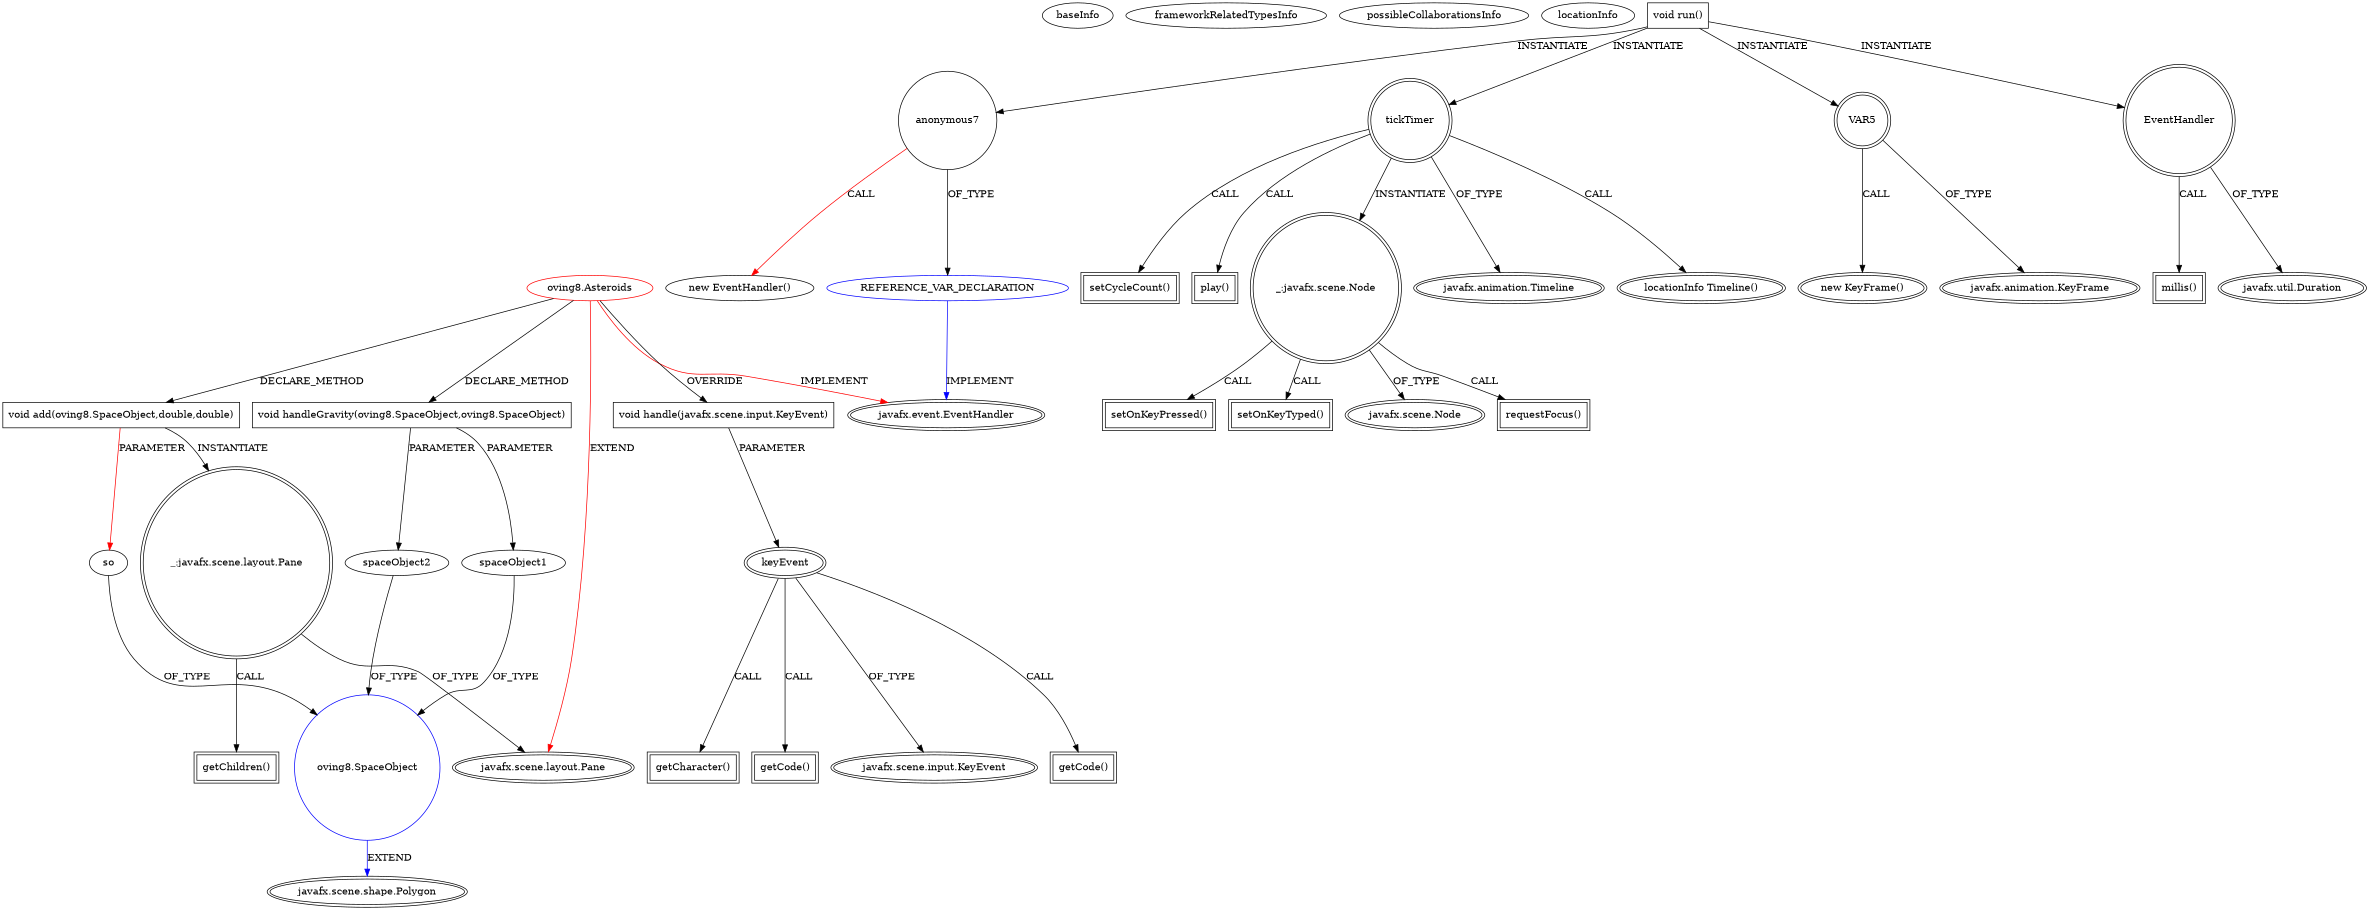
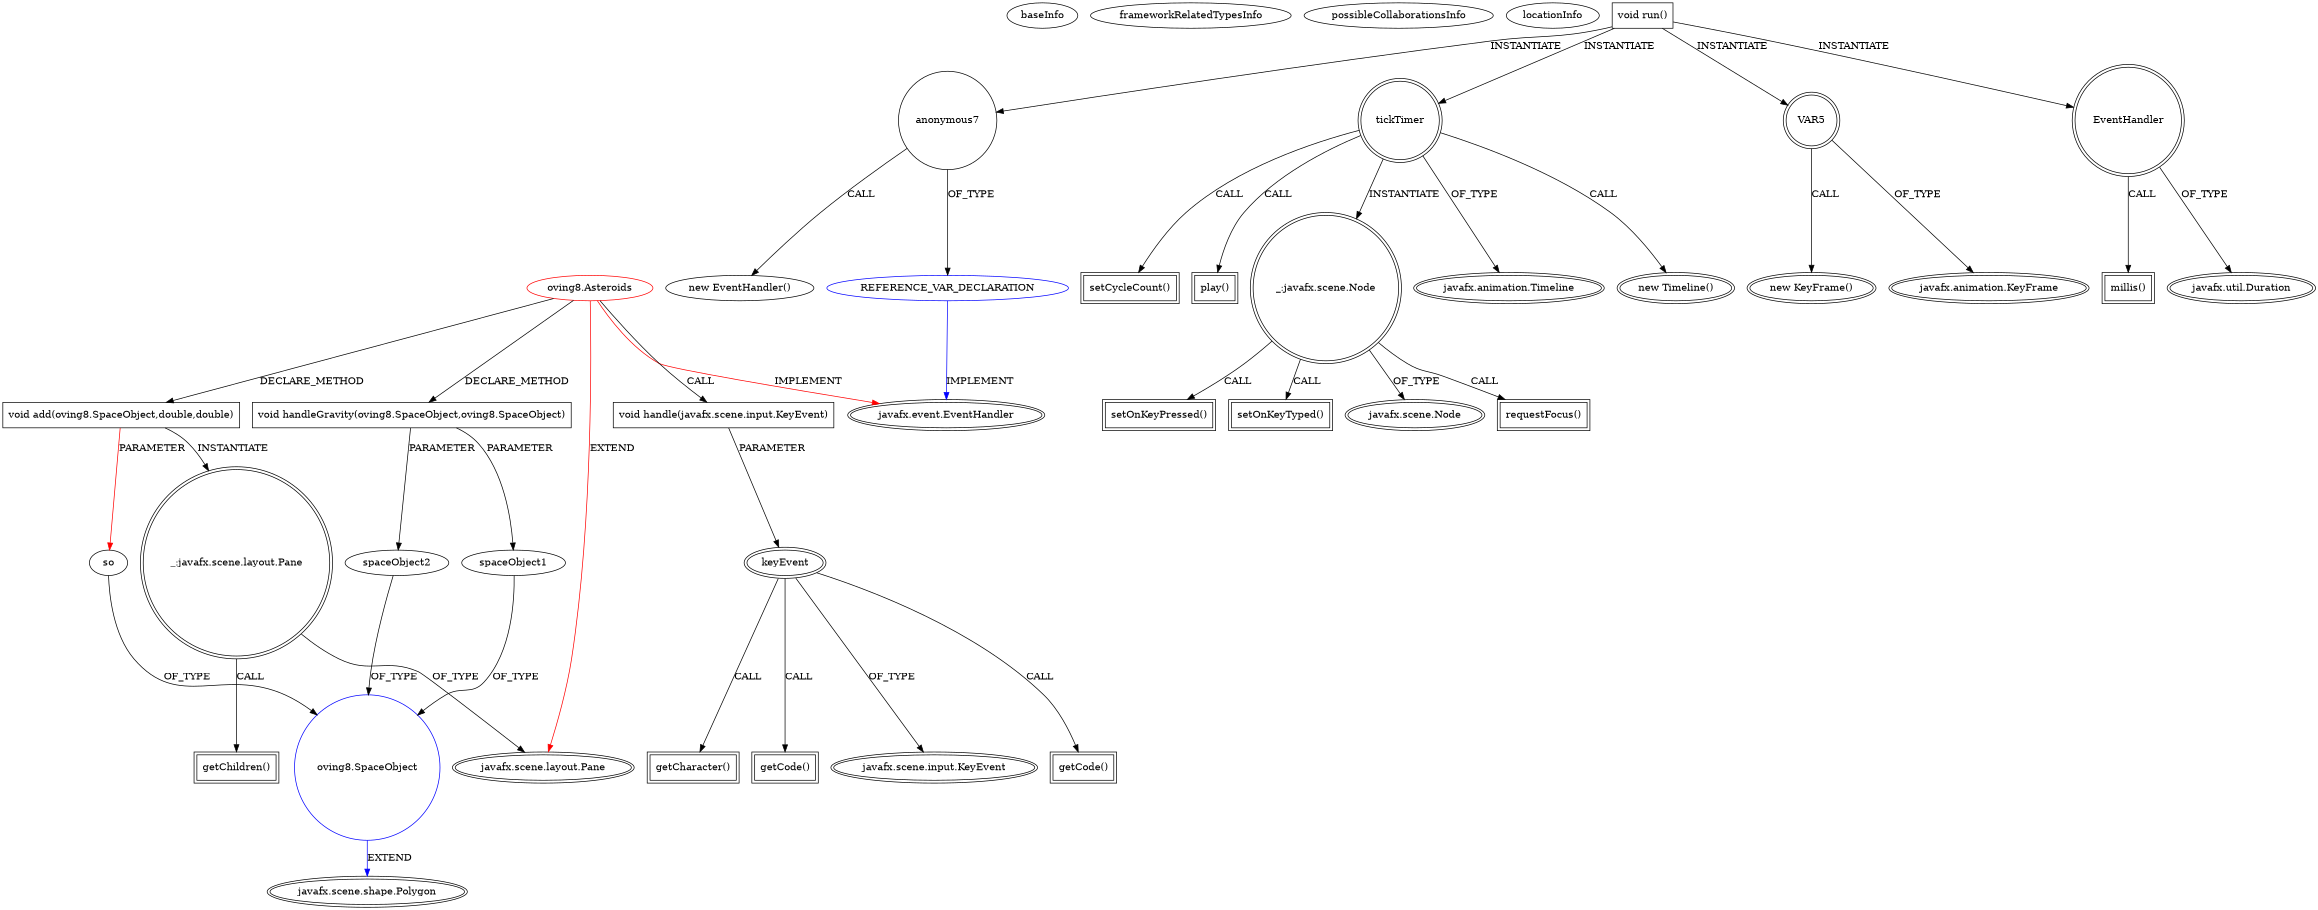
edge "anonymous7" -> "new EventHandler()": color red -> black
node "locationInfo Timeline()": label "locationInfo Timeline()" -> "new Timeline()"
edge "oving8.Asteroids" -> "void handle(javafx.scene.input.KeyEvent)": label "OVERRIDE" -> "CALL"
